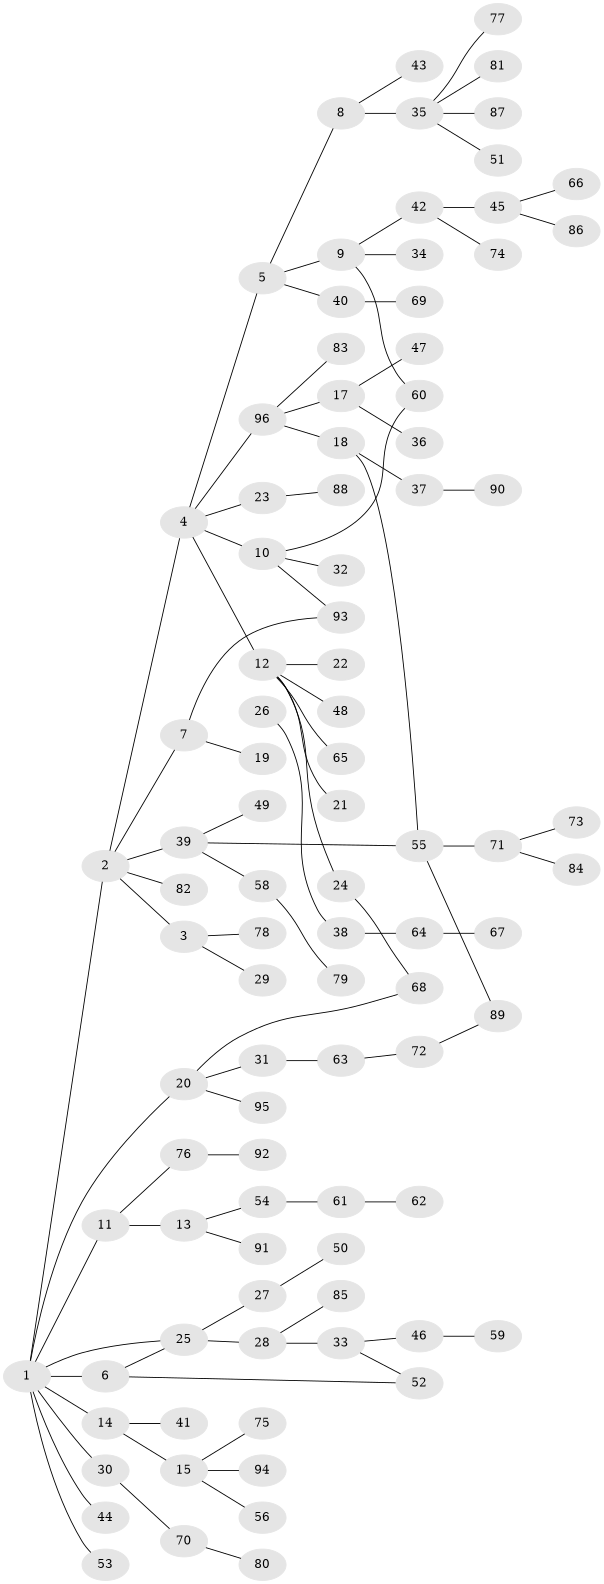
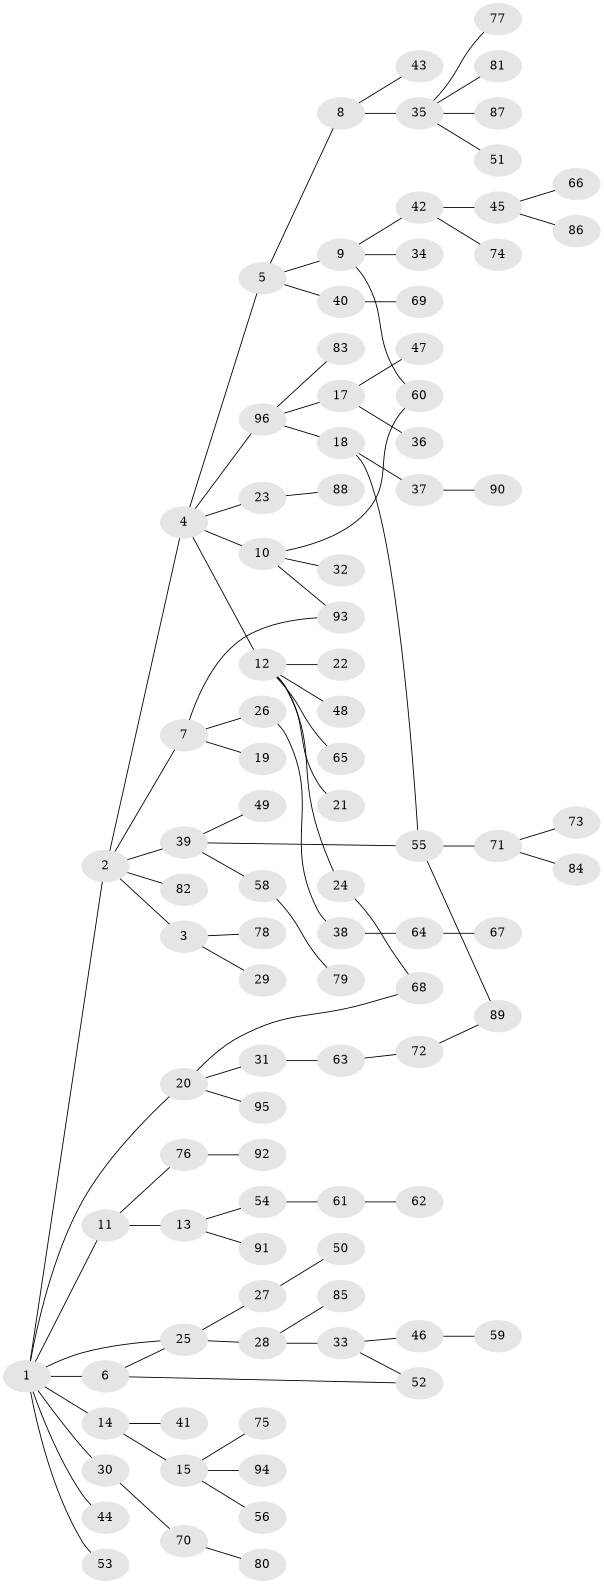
edge "26" -- "7": added
